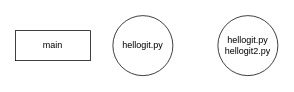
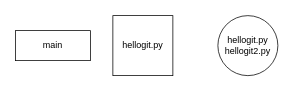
node "hellogit.py": shape ellipse -> rectangle
